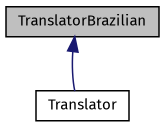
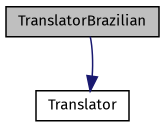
edge "Translator" -> "TranslatorBrazilian": reversed
